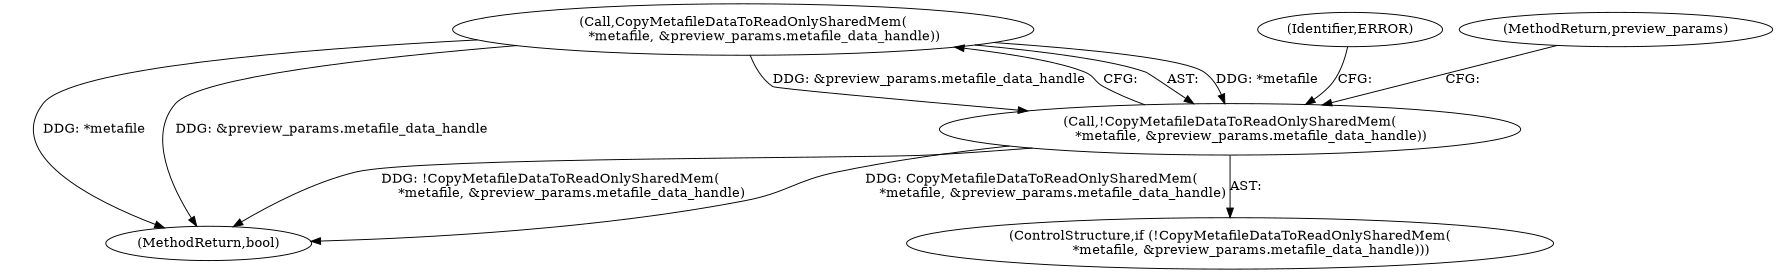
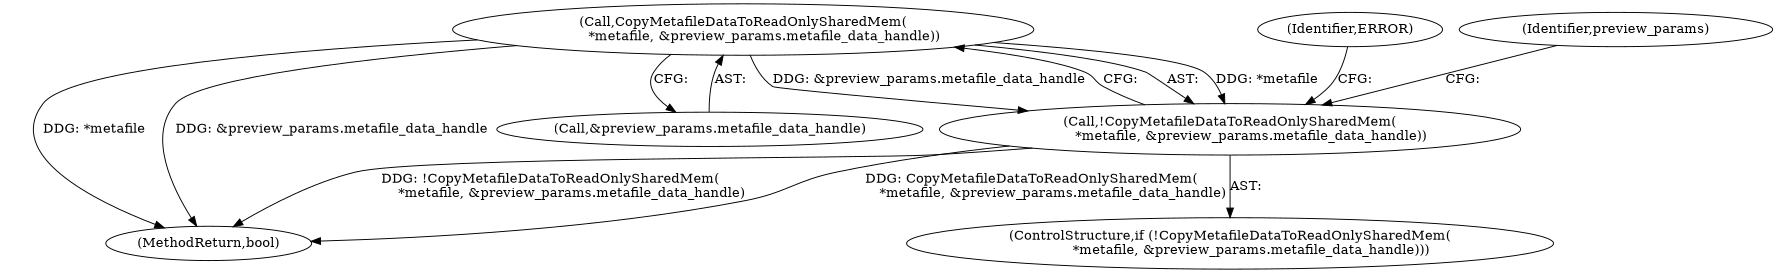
node "(MethodReturn,preview_params)": label "(MethodReturn,preview_params)" -> "(Identifier,preview_params)"
node "(Call,&preview_params.metafile_data_handle)": added
